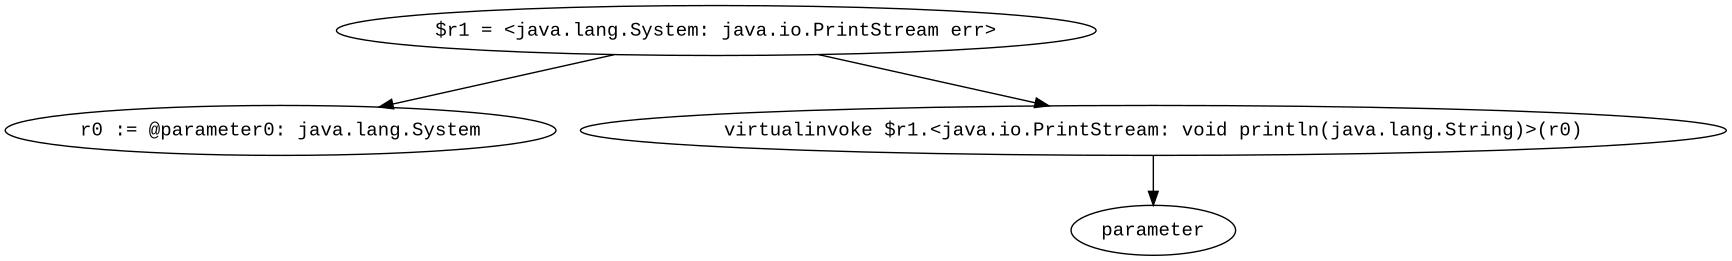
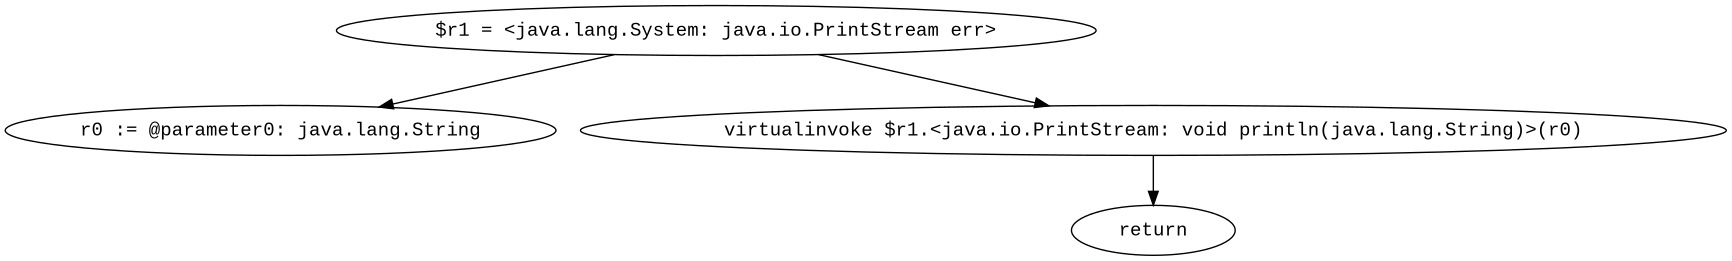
node "r0 := @parameter0: java.lang.System": label "r0 := @parameter0: java.lang.System" -> "r0 := @parameter0: java.lang.String"
node "parameter": label "parameter" -> "return"
